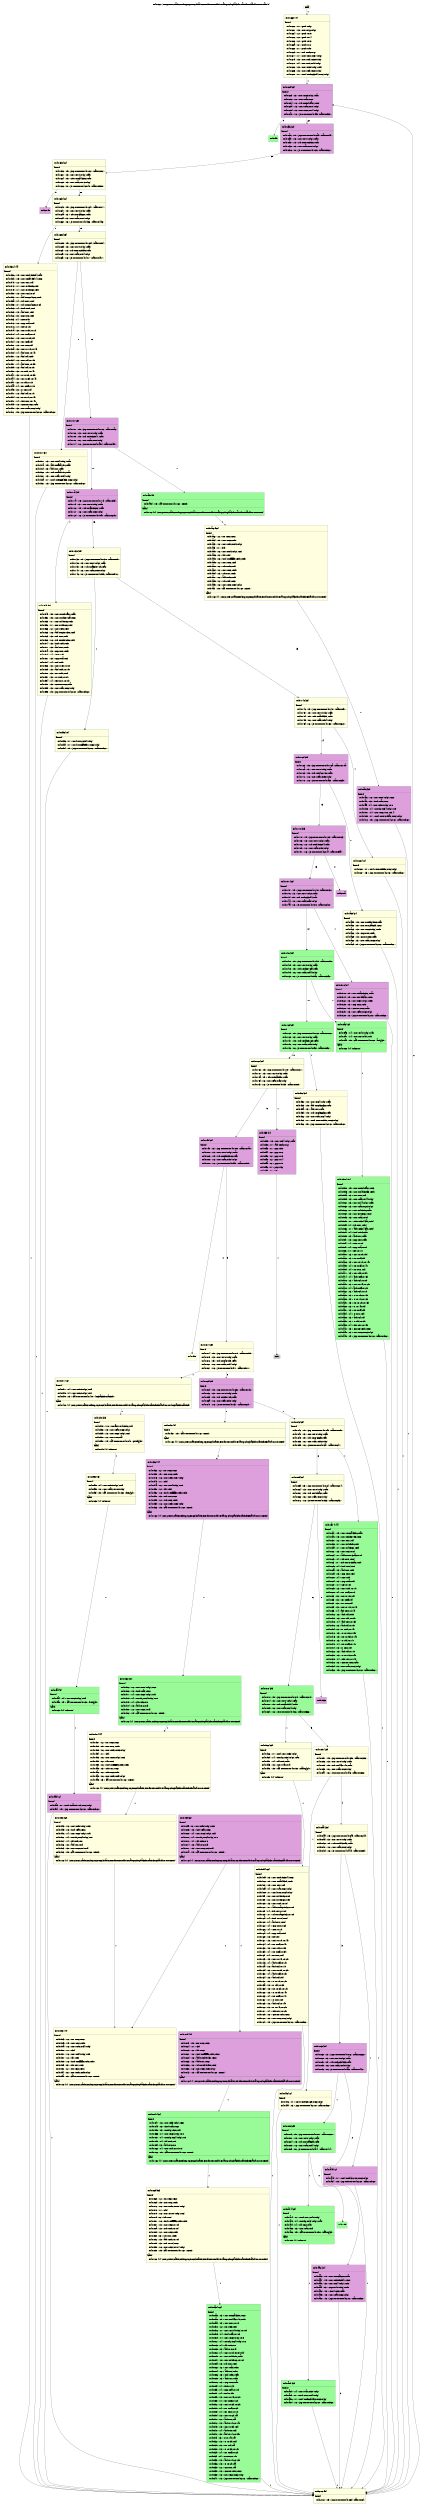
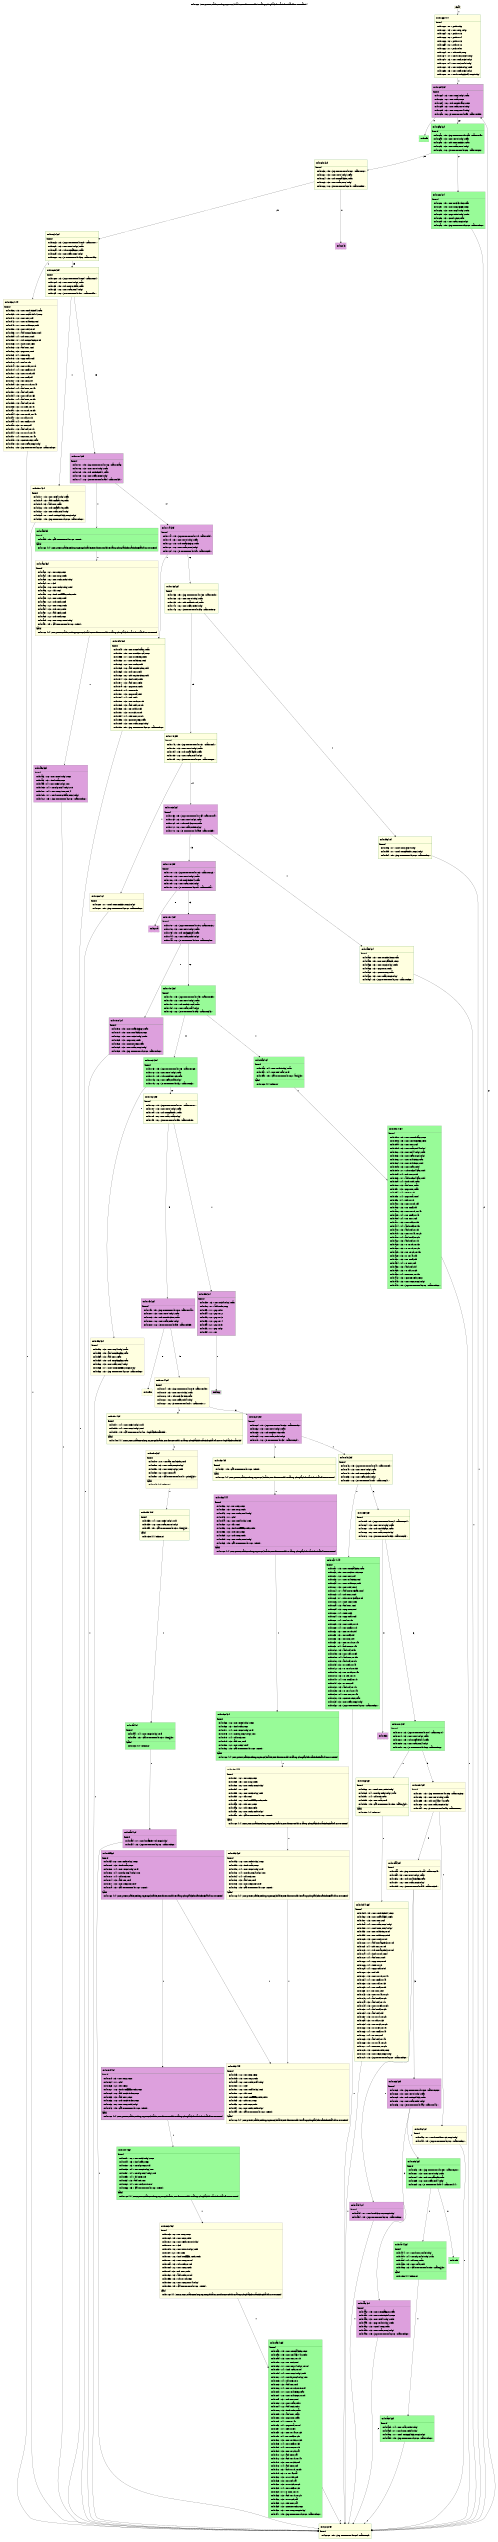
node "0x4016a6 [22]": fillcolor plum -> palegreen
node "0x401c8c [27]": added
node "Exit": label "Exit" -> "Desktop"
